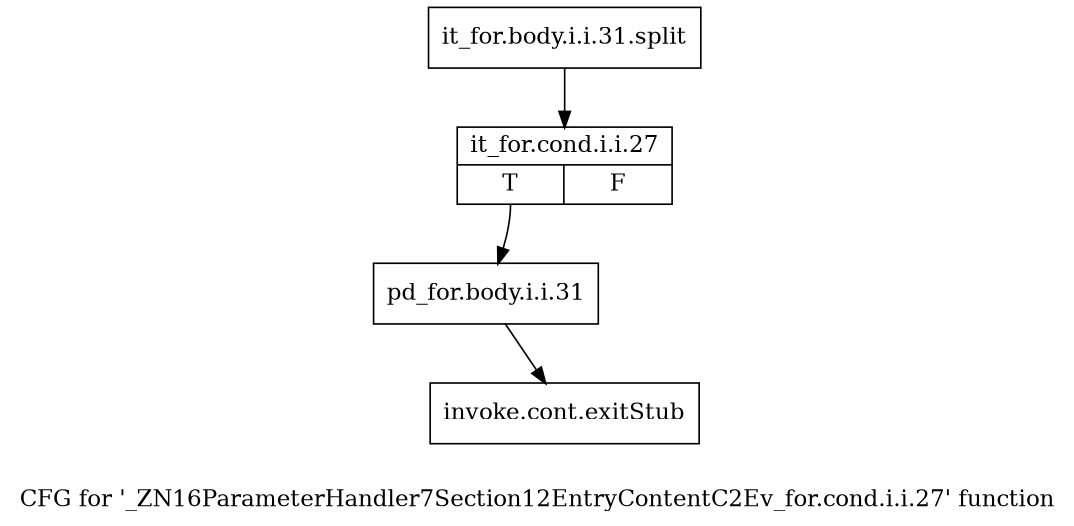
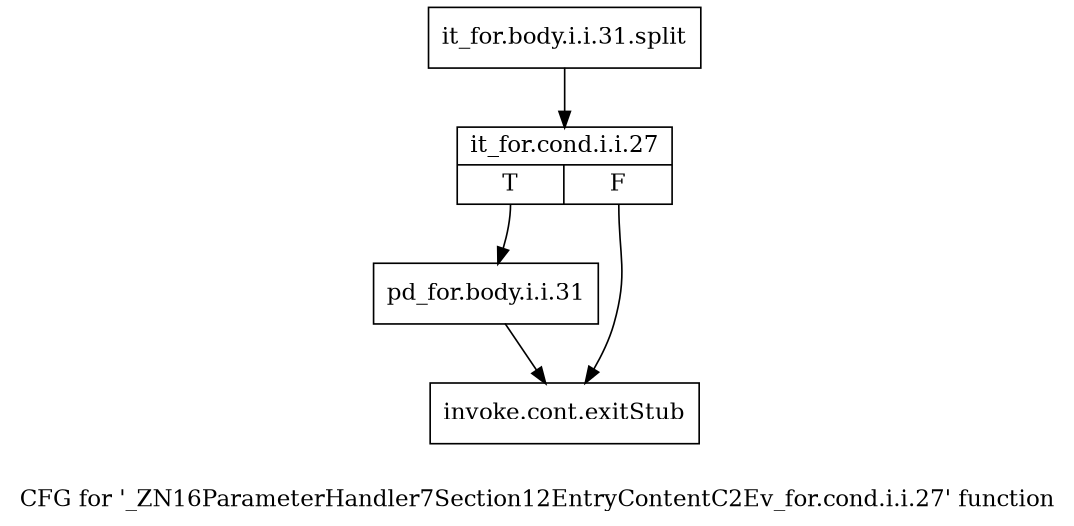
edge "it_for.cond.i.i.27" -> "invoke.cont.exitStub": added
